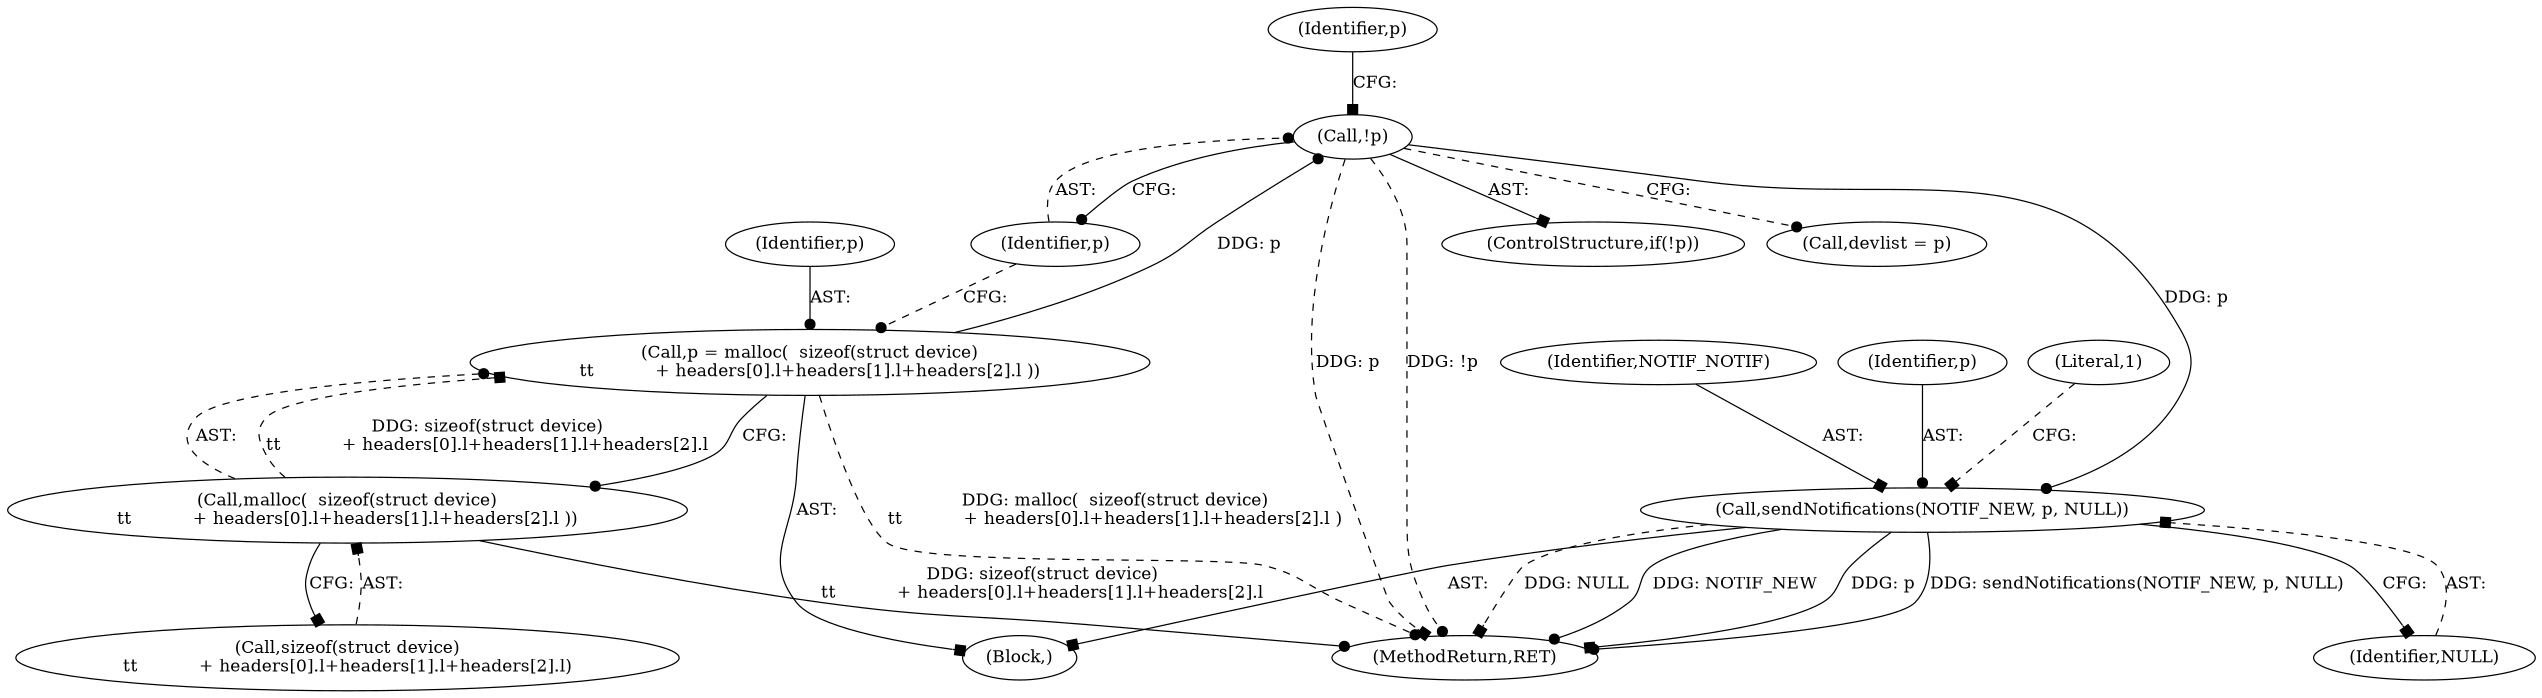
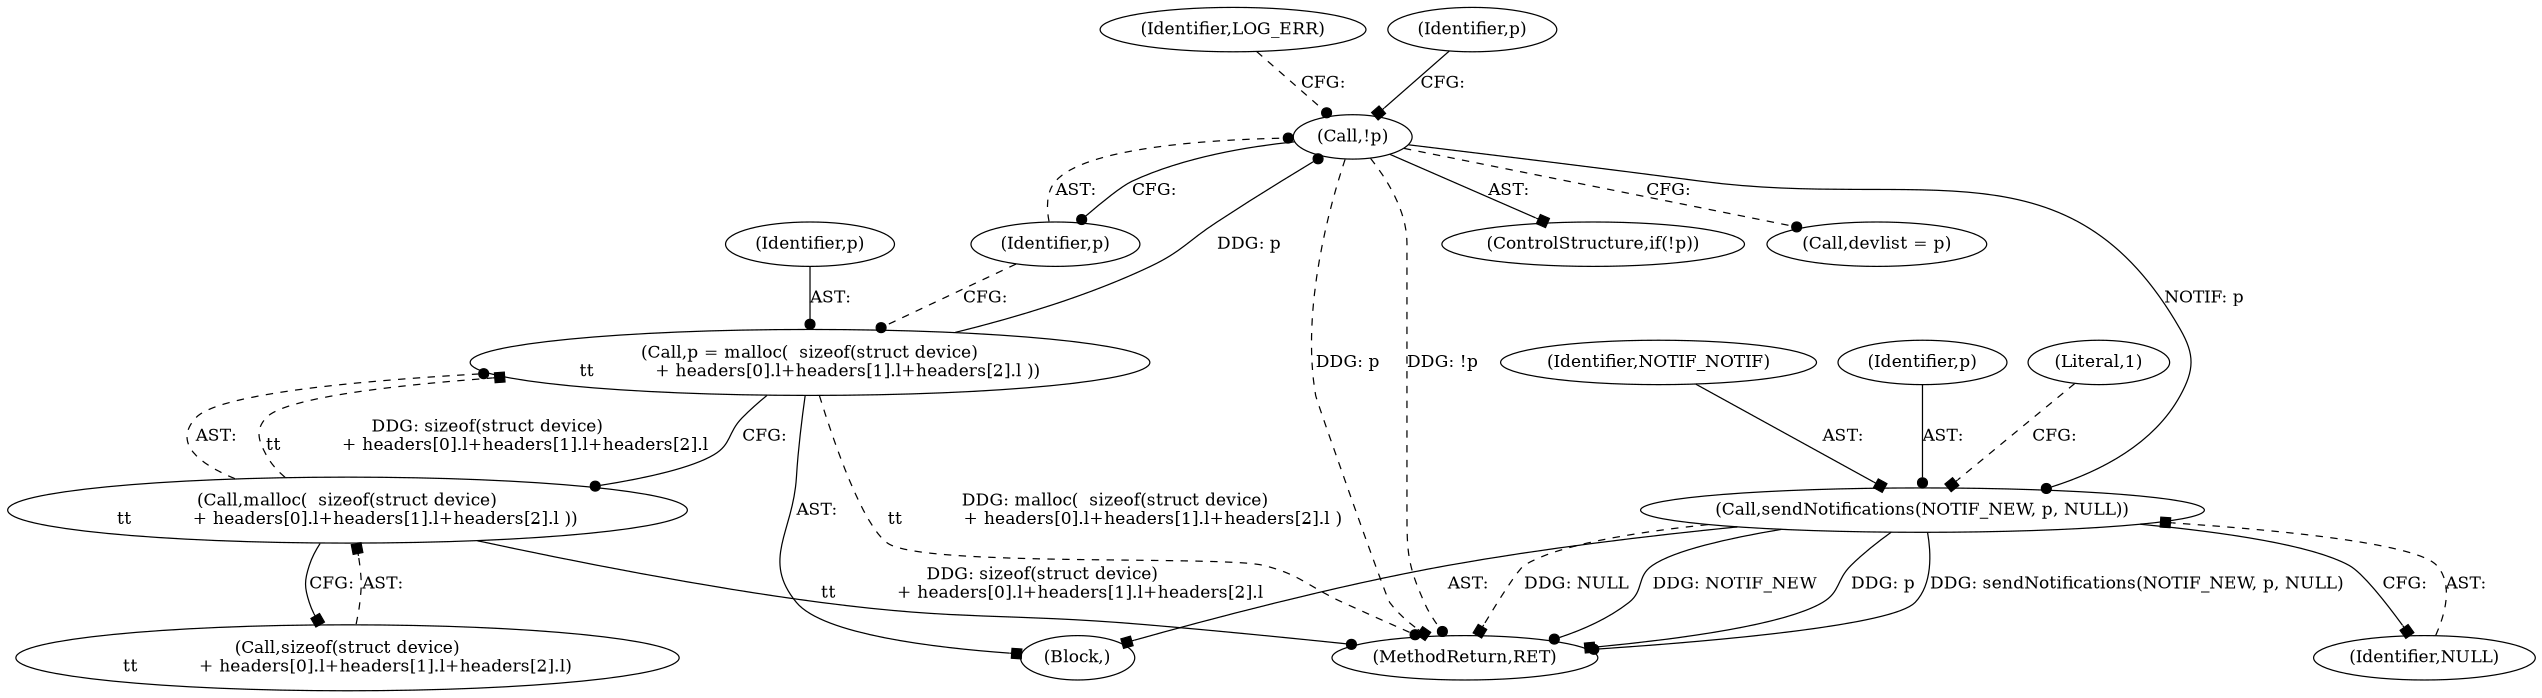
node "(Identifier,LOG_ERR)": added
edge "(Call,!p)" -> "(Call,sendNotifications(NOTIF_NEW, p, NULL))": label "DDG: p" -> "NOTIF: p"
